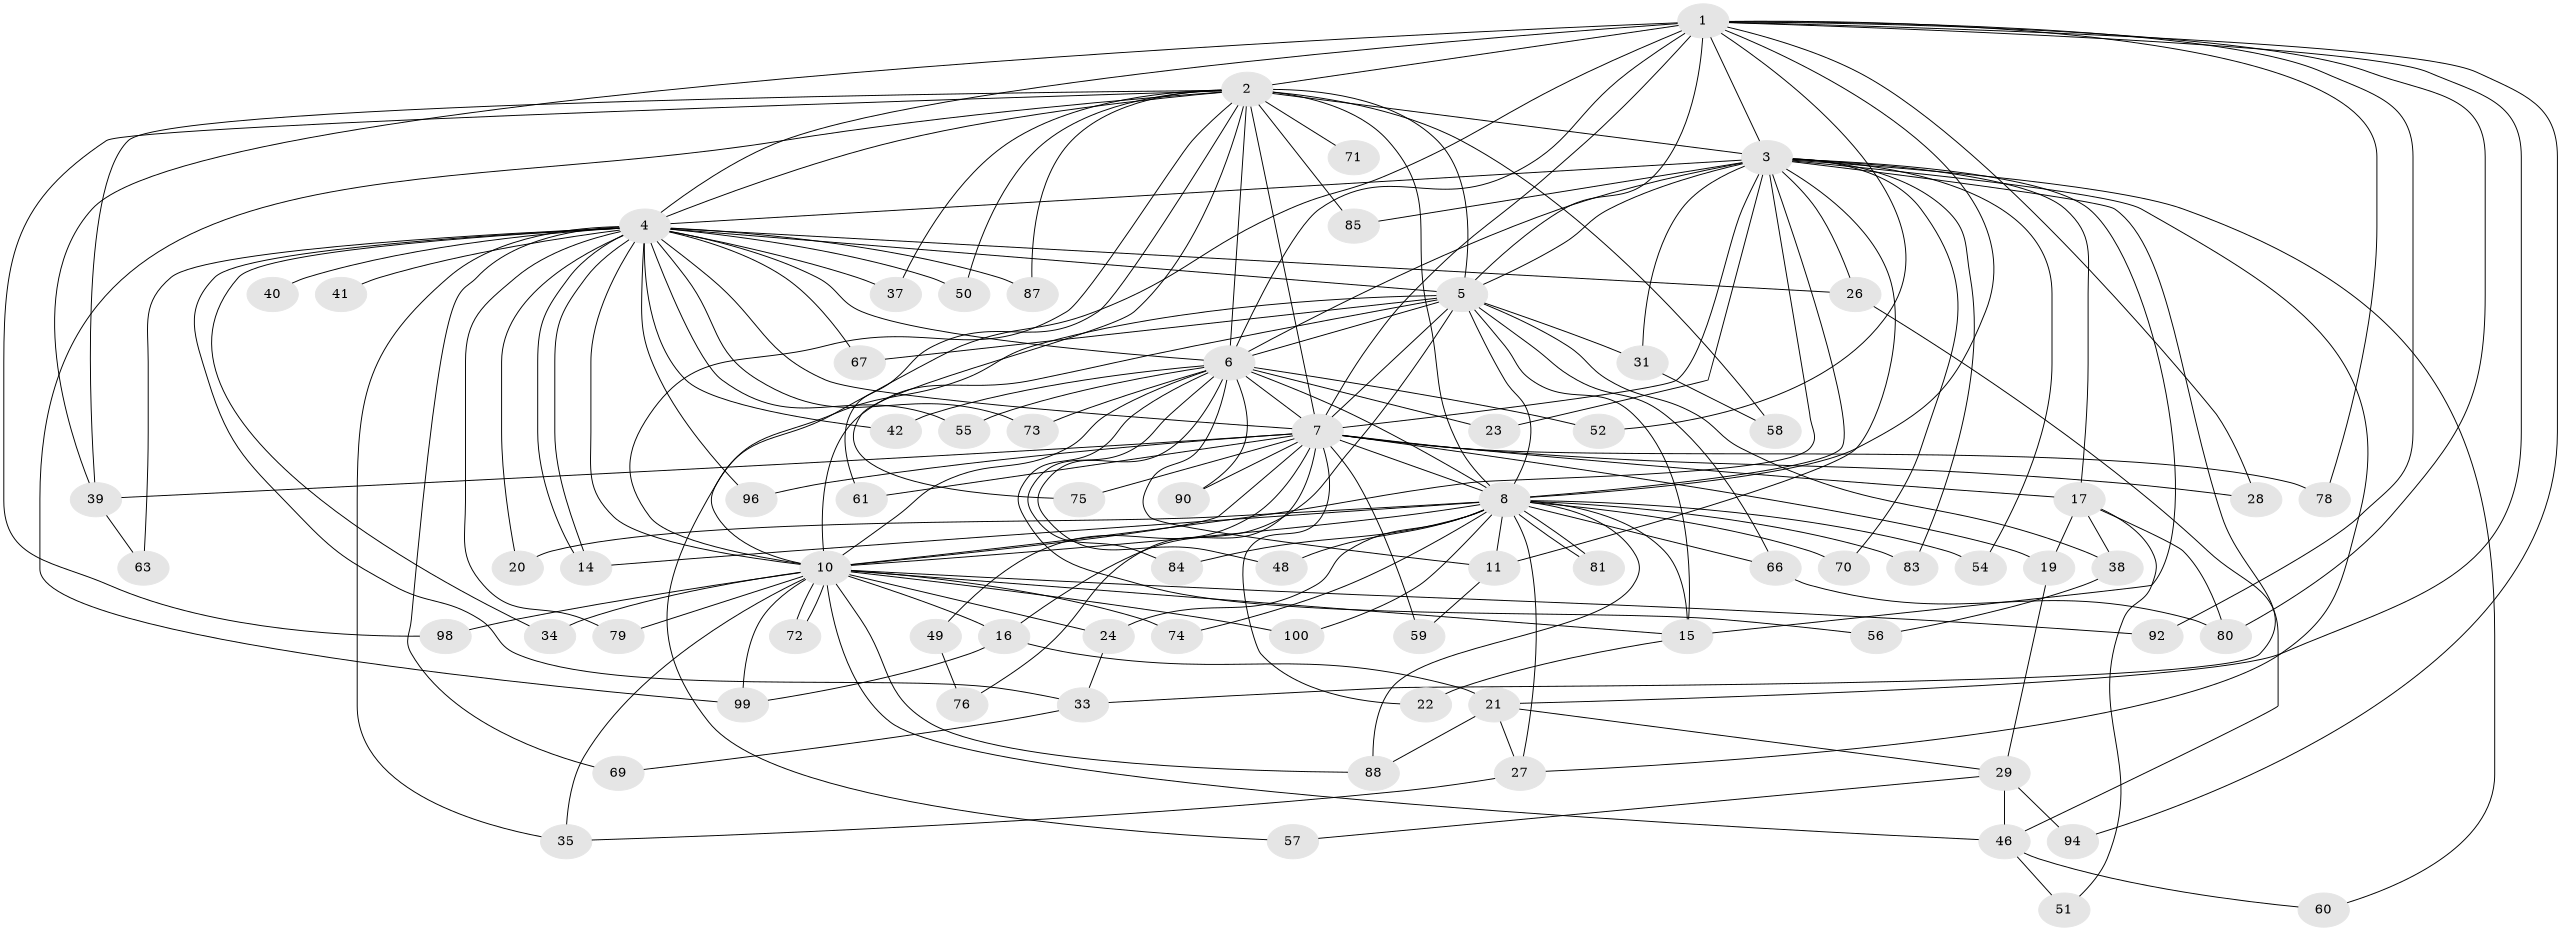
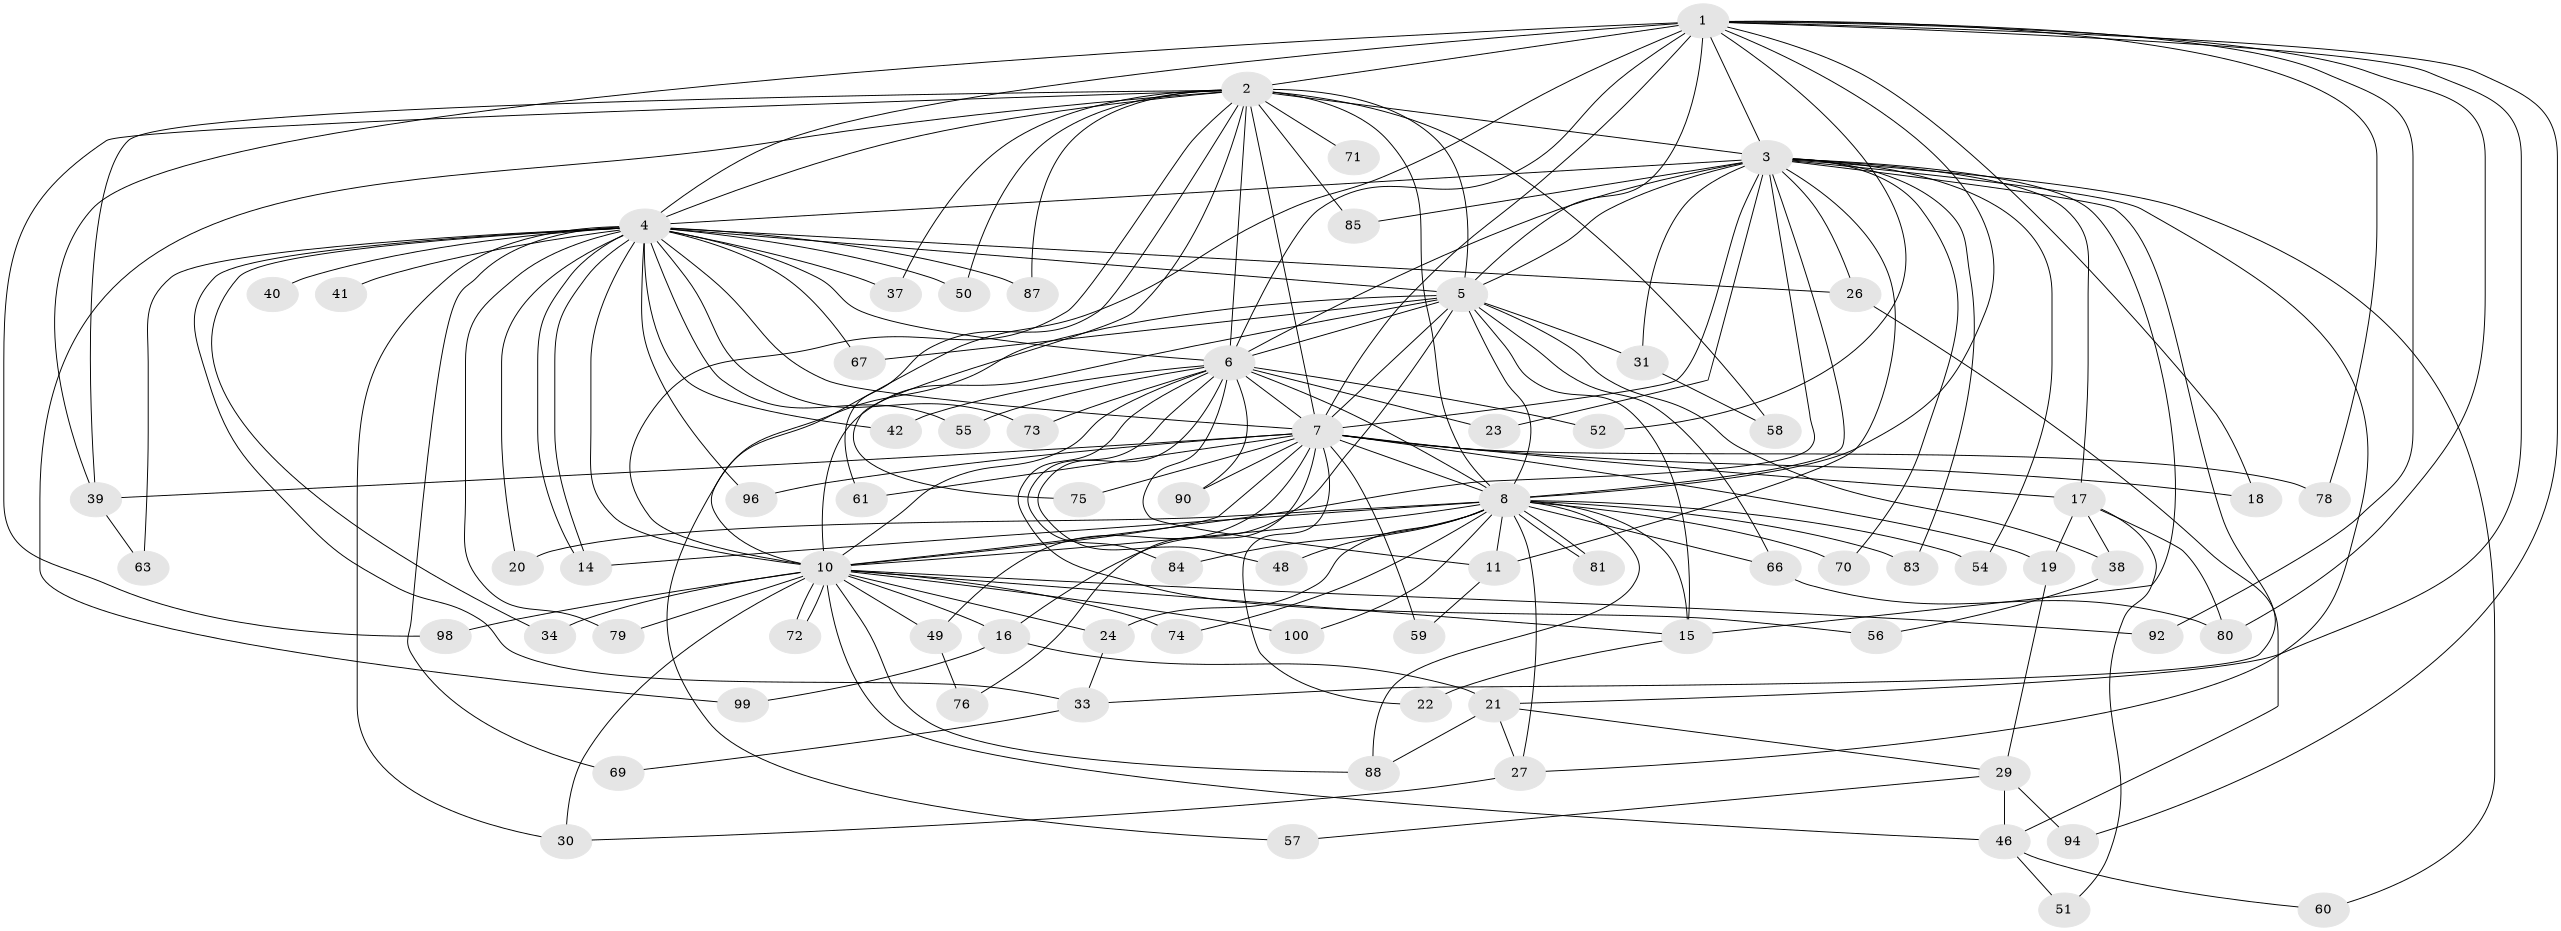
node "28": label "28" -> "18"
edge "10" -- "99": now "10" -- "49"
node "35": label "35" -> "30"
